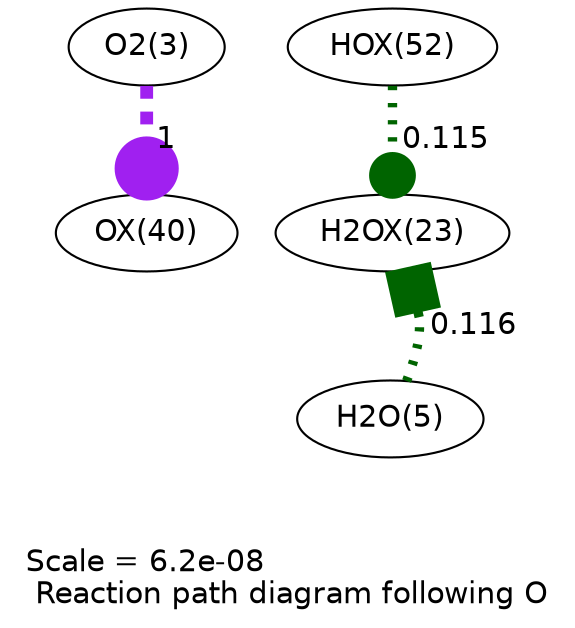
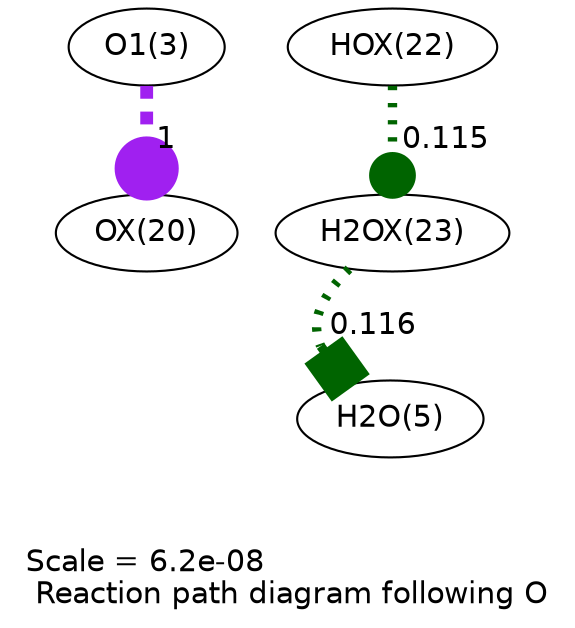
node "O2(3)": label "O2(3)" -> "O1(3)"
node "HOX(52)": label "HOX(52)" -> "HOX(22)"
node "OX(40)": label "OX(40)" -> "OX(20)"
edge "H2O(5)" -> "H2OX(23)": reversed
